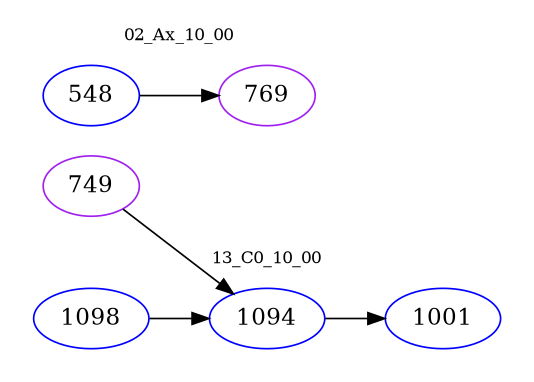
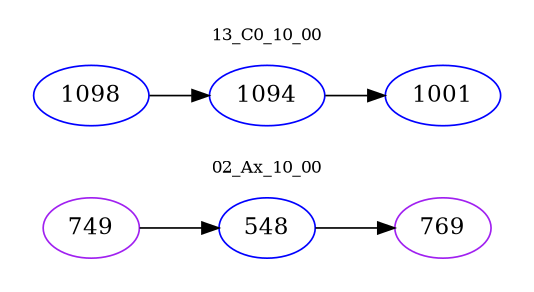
edge "749" -> "1094": now "749" -> "548"
